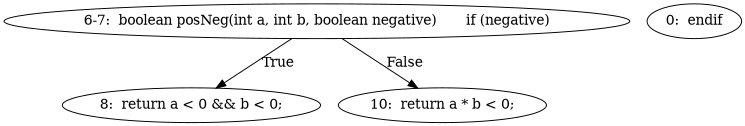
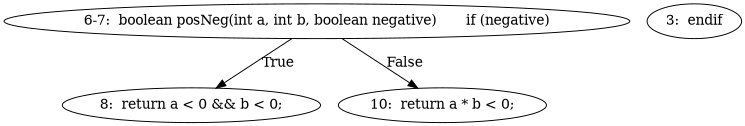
node "0:  endif": label "0:  endif" -> "3:  endif"
